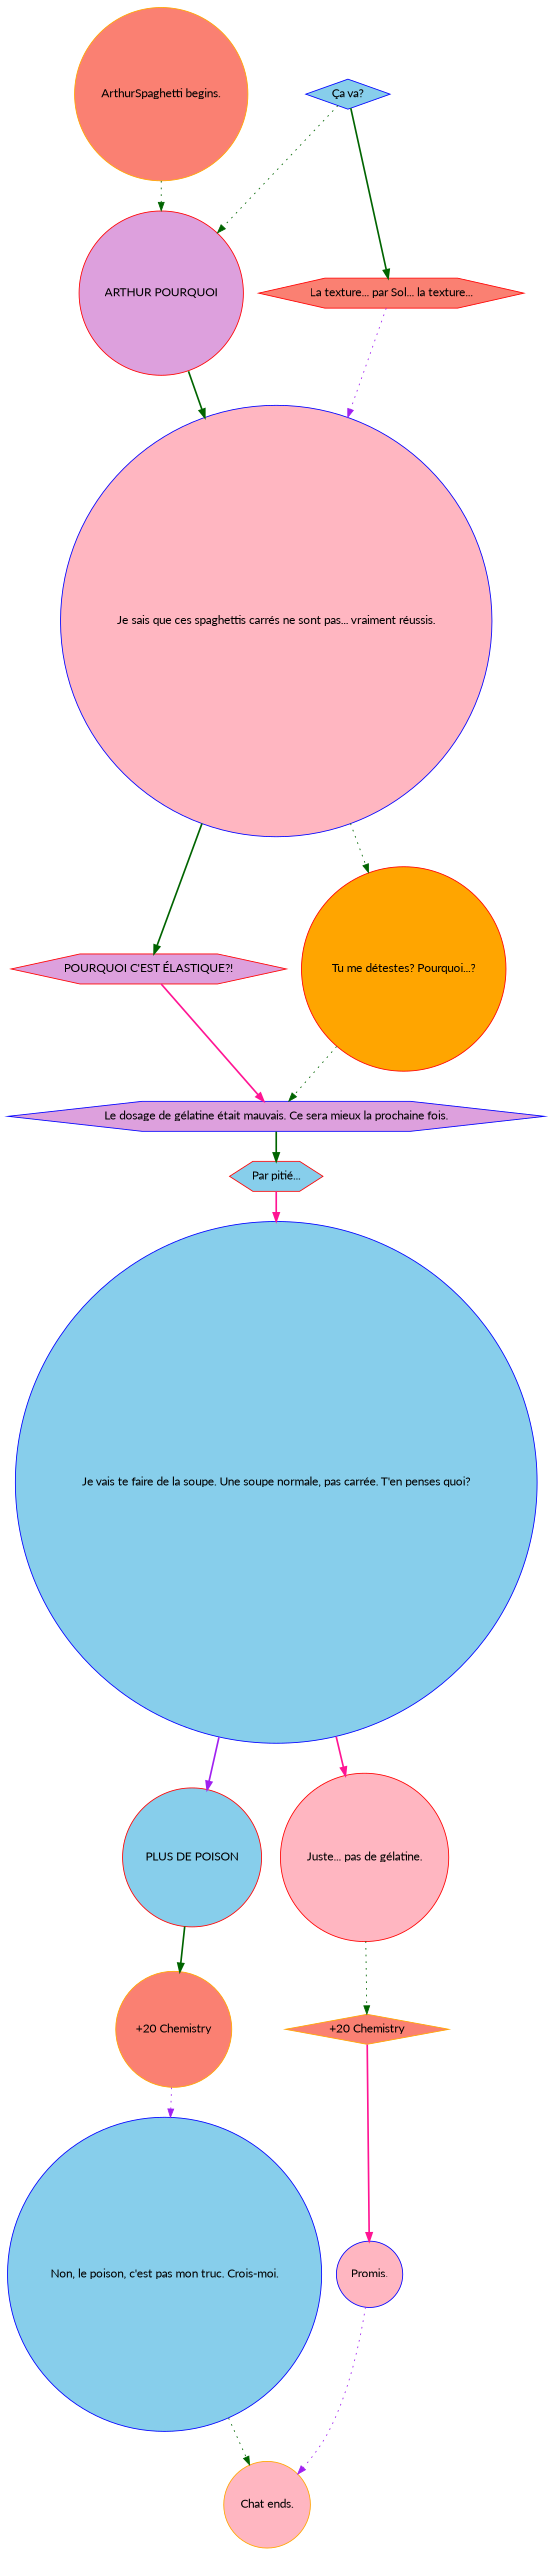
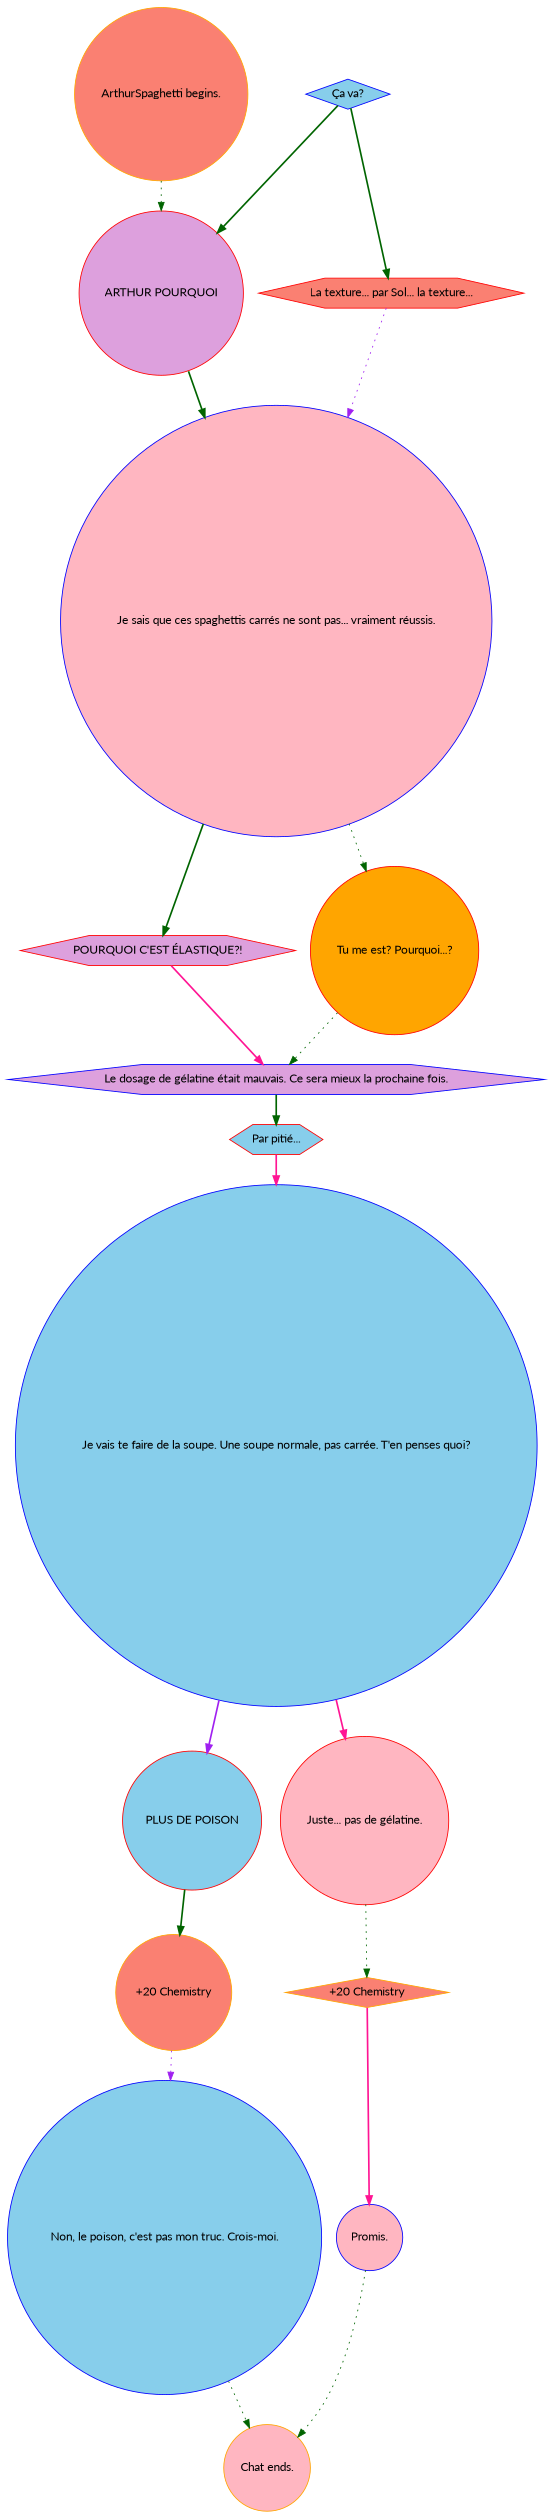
edge "Ça va?" -> "ARTHUR POURQUOI": style dotted -> bold
node "Tu me détestes? Pourquoi...?": label "Tu me détestes? Pourquoi...?" -> "Tu me est? Pourquoi...?"
edge "Promis." -> "Chat ends.": color purple -> darkgreen
